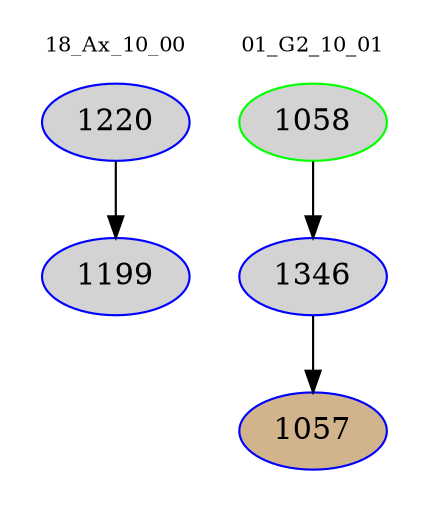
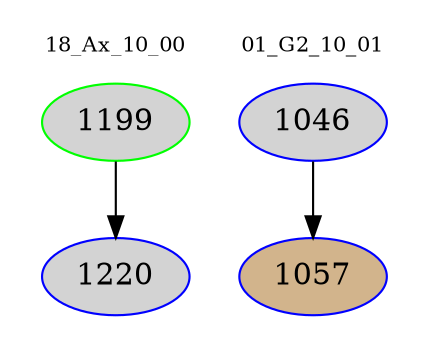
node "1058": removed
edge "1220" -> "1199": reversed
node "1199": color blue -> green
node "1346": label "1346" -> "1046"
